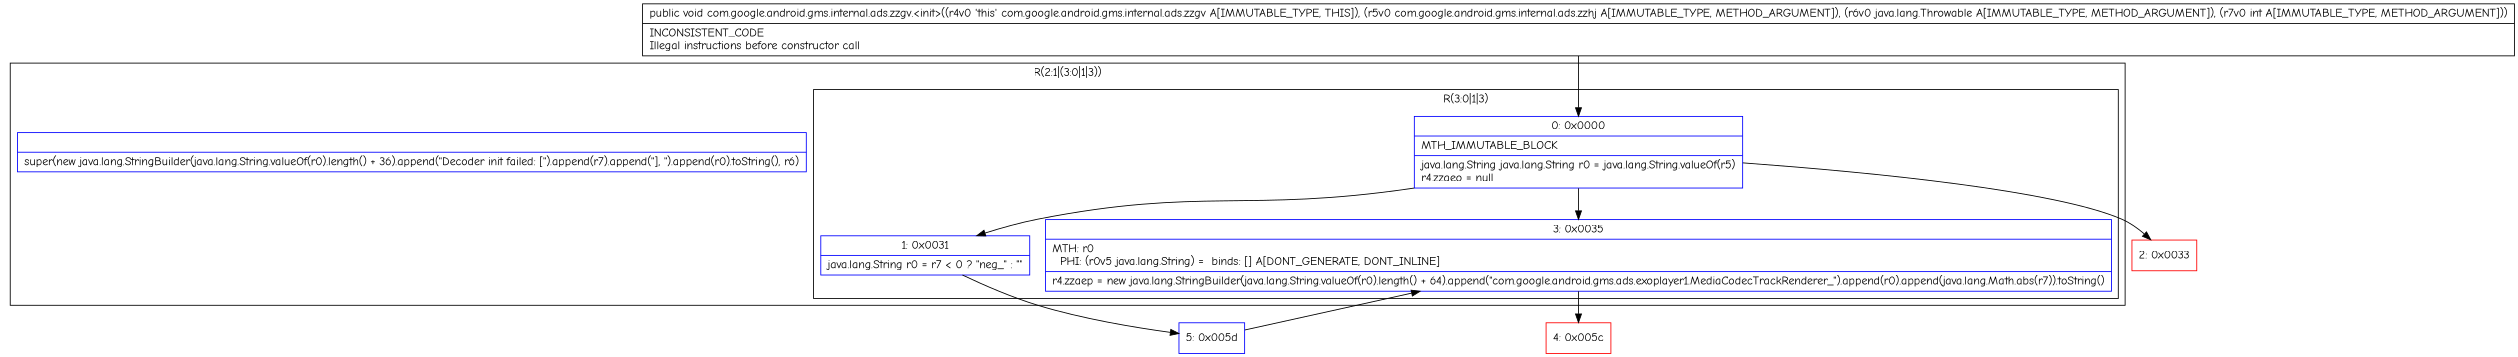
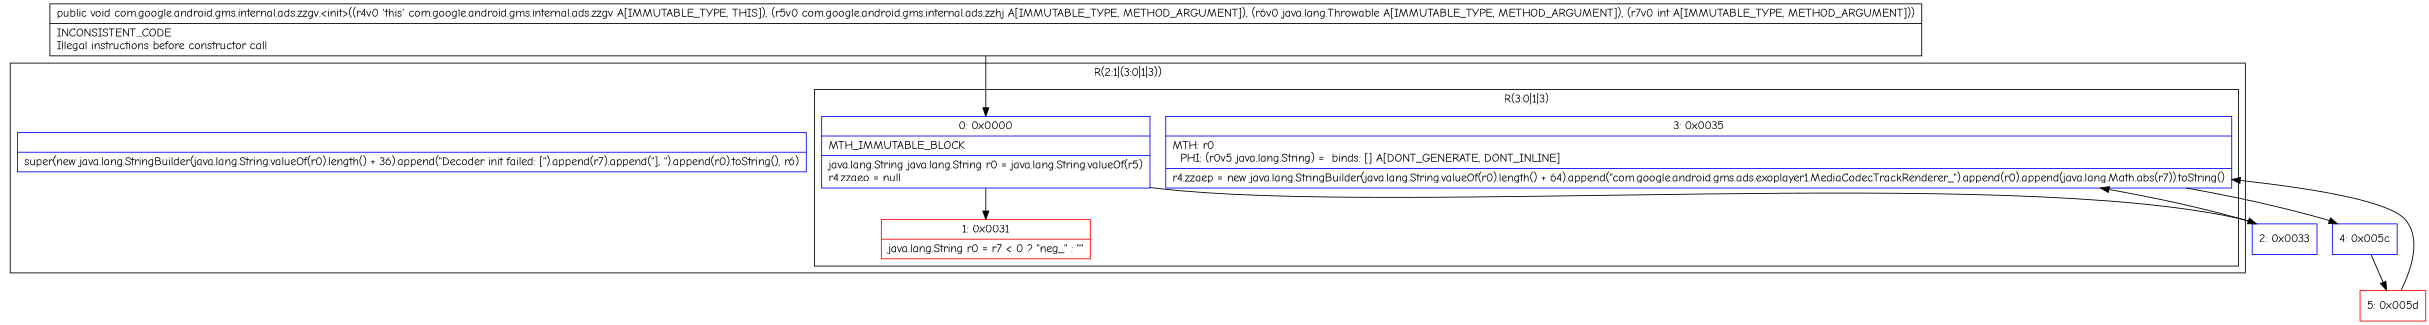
edge "0: 0x0000" -> "3: 0x0035": now "2: 0x0033" -> "3: 0x0035"
node "1: 0x0031": color blue -> red
node "2: 0x0033": color red -> blue
edge "1: 0x0031" -> "5: 0x005d": now "4: 0x005c" -> "5: 0x005d"
node "5: 0x005d": color blue -> red
node "4: 0x005c": color red -> blue
